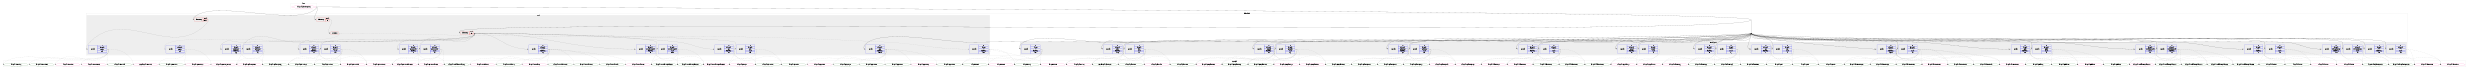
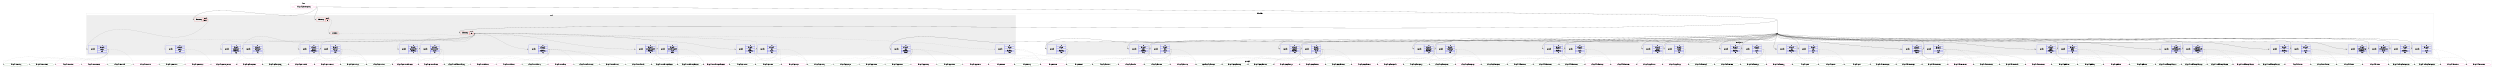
node "hashable-haskell/hscolour-1.17": label "hashable-haskell/hscolour-1.17" -> "dev-haskell/hscolour-1.17"
node "dev-haskell/tasty-0.11.0.4": added
node "dev-haskell/text-0.11.3.1": label "dev-haskell/text-0.11.3.1" -> "dev-haskell/positive-0.11.3.1"
node "dev-lang/time-locale-compat-0.1.1.1": label "dev-lang/time-locale-compat-0.1.1.1" -> "dev-haskell/time-locale-compat-0.1.1.1"
